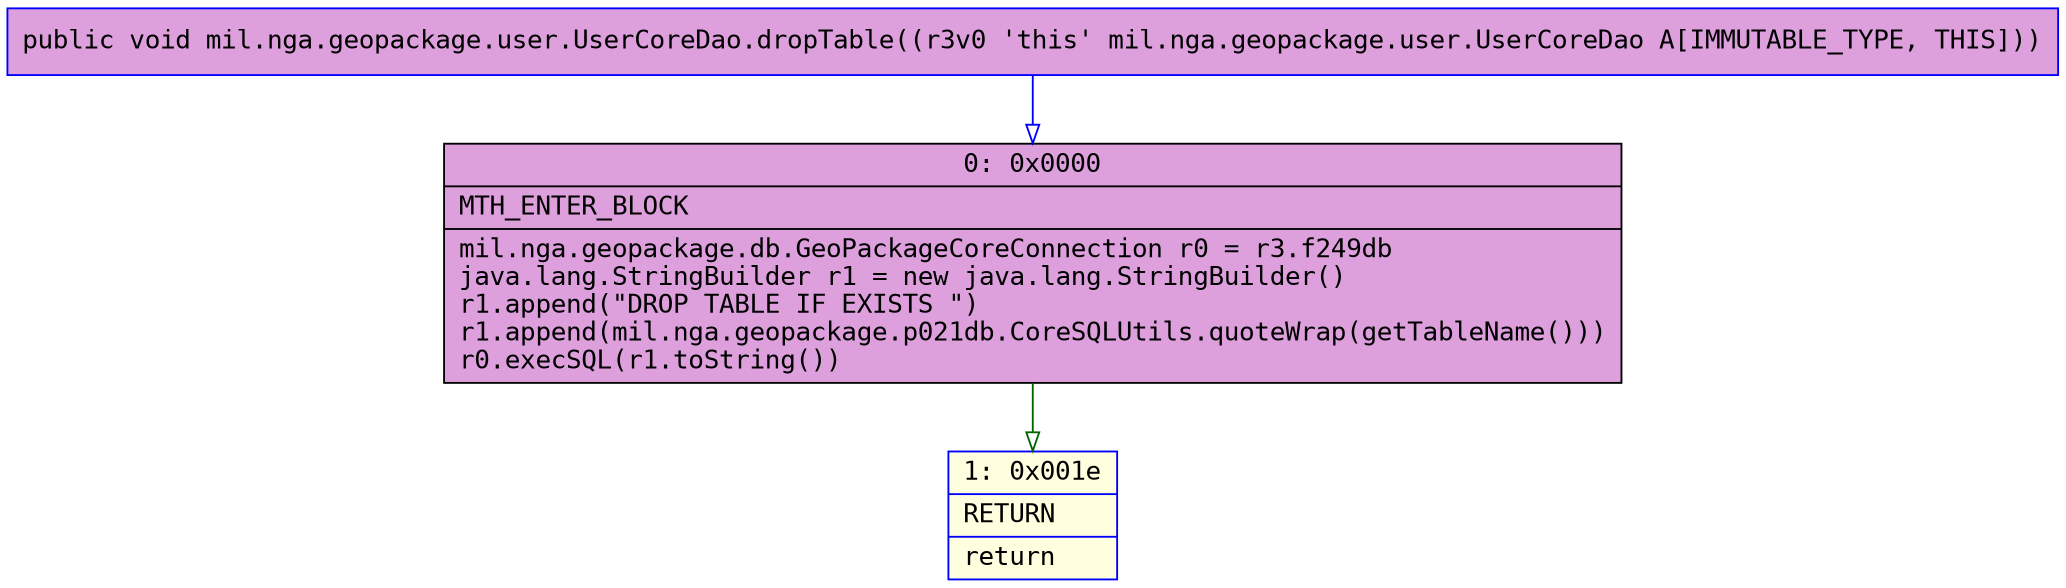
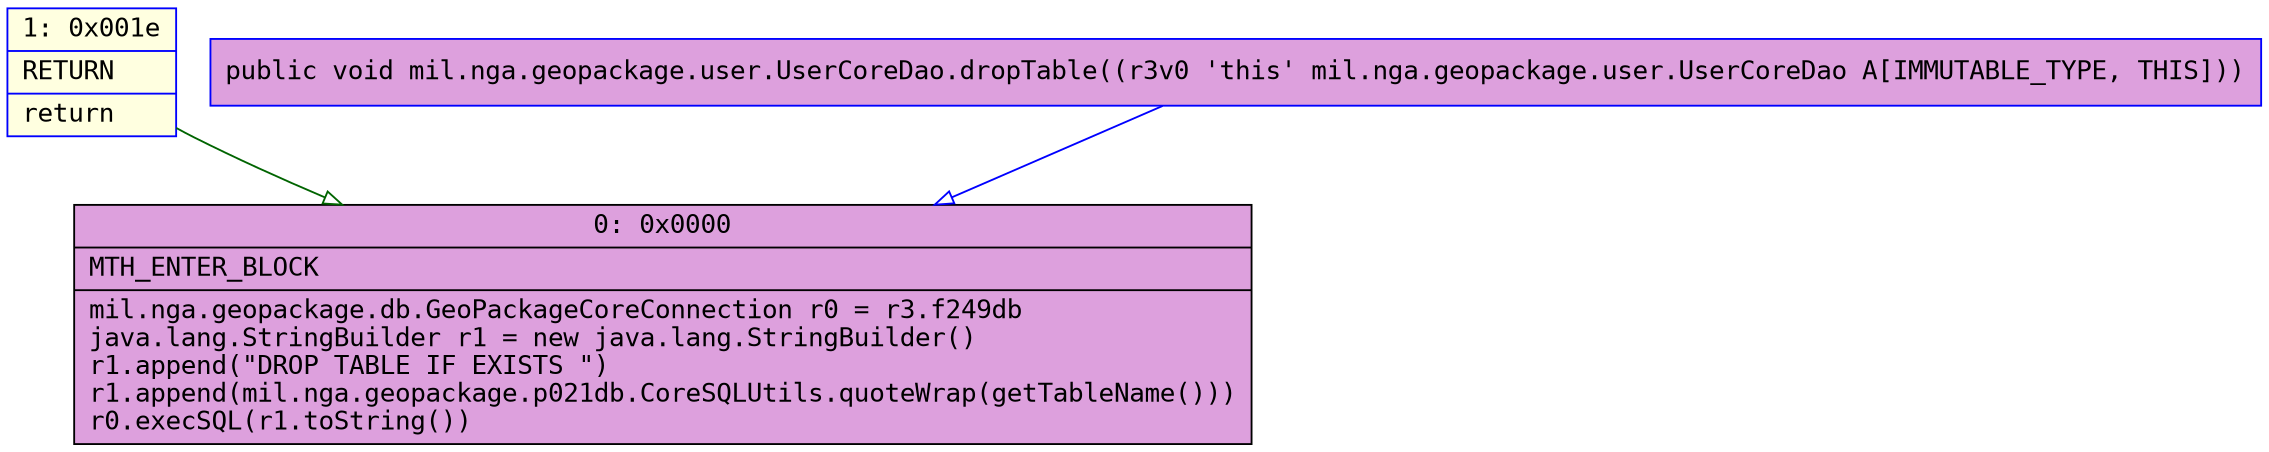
edge "0: 0x0000" -> "1: 0x001e": reversed
